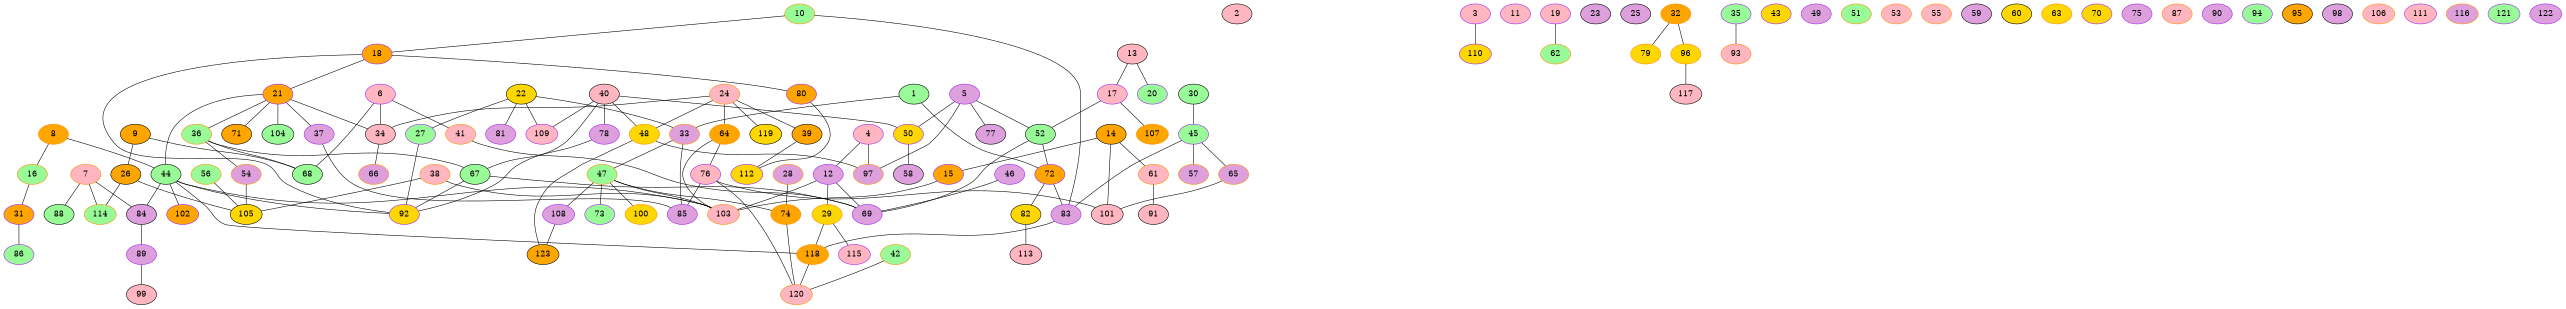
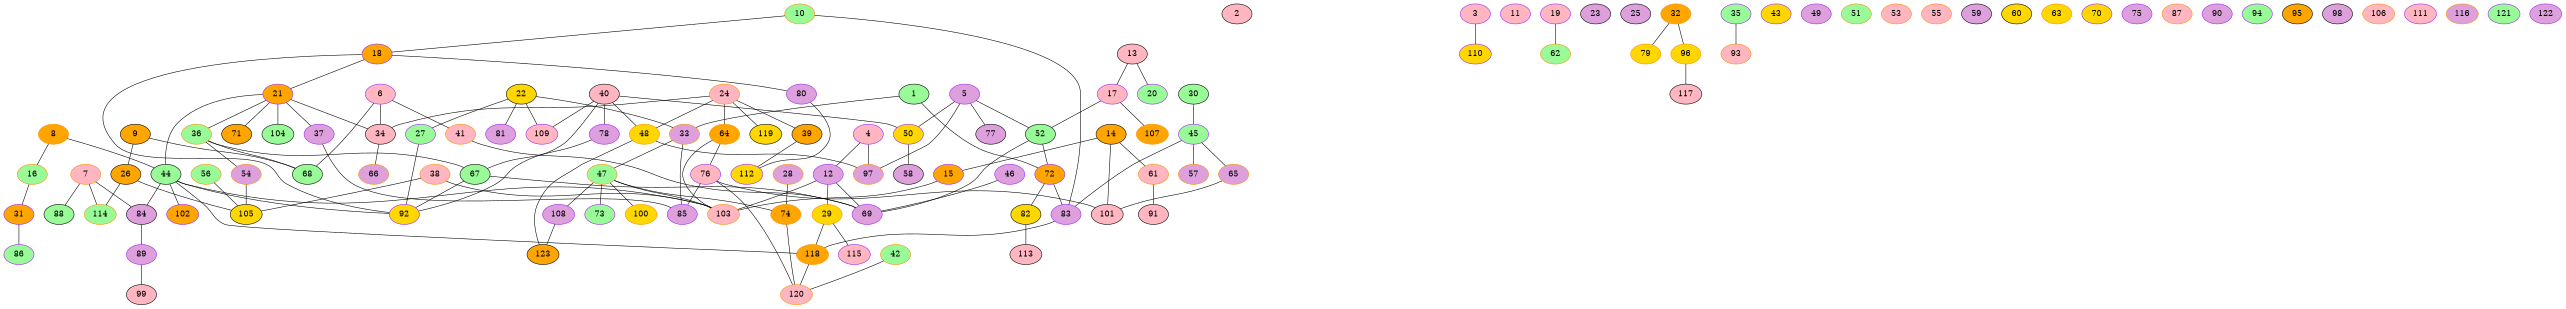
node "80": fillcolor orange -> plum
